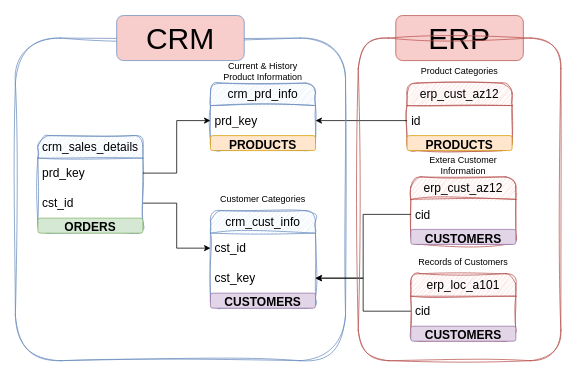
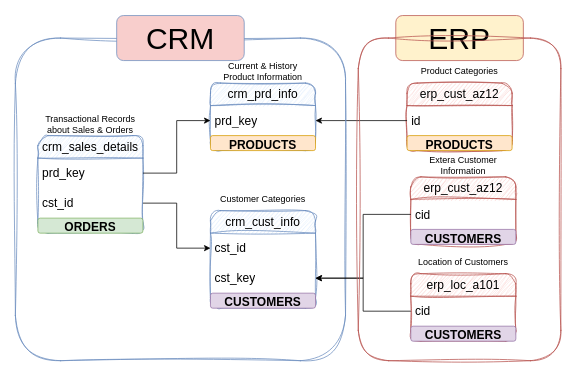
node "ERP": fillcolor #f8cecc -> #fff2cc
node "Transactional Records about Sales & Orders": added
node "Records of Customers": label "Records of Customers" -> "Location of Customers"
